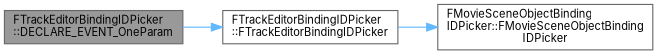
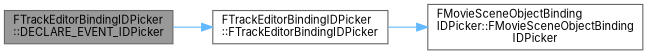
node "FTrackEditorBindingIDPicker ::DECLARE_EVENT_OneParam": label "FTrackEditorBindingIDPicker ::DECLARE_EVENT_OneParam" -> "FTrackEditorBindingIDPicker ::DECLARE_EVENT_IDPicker"
